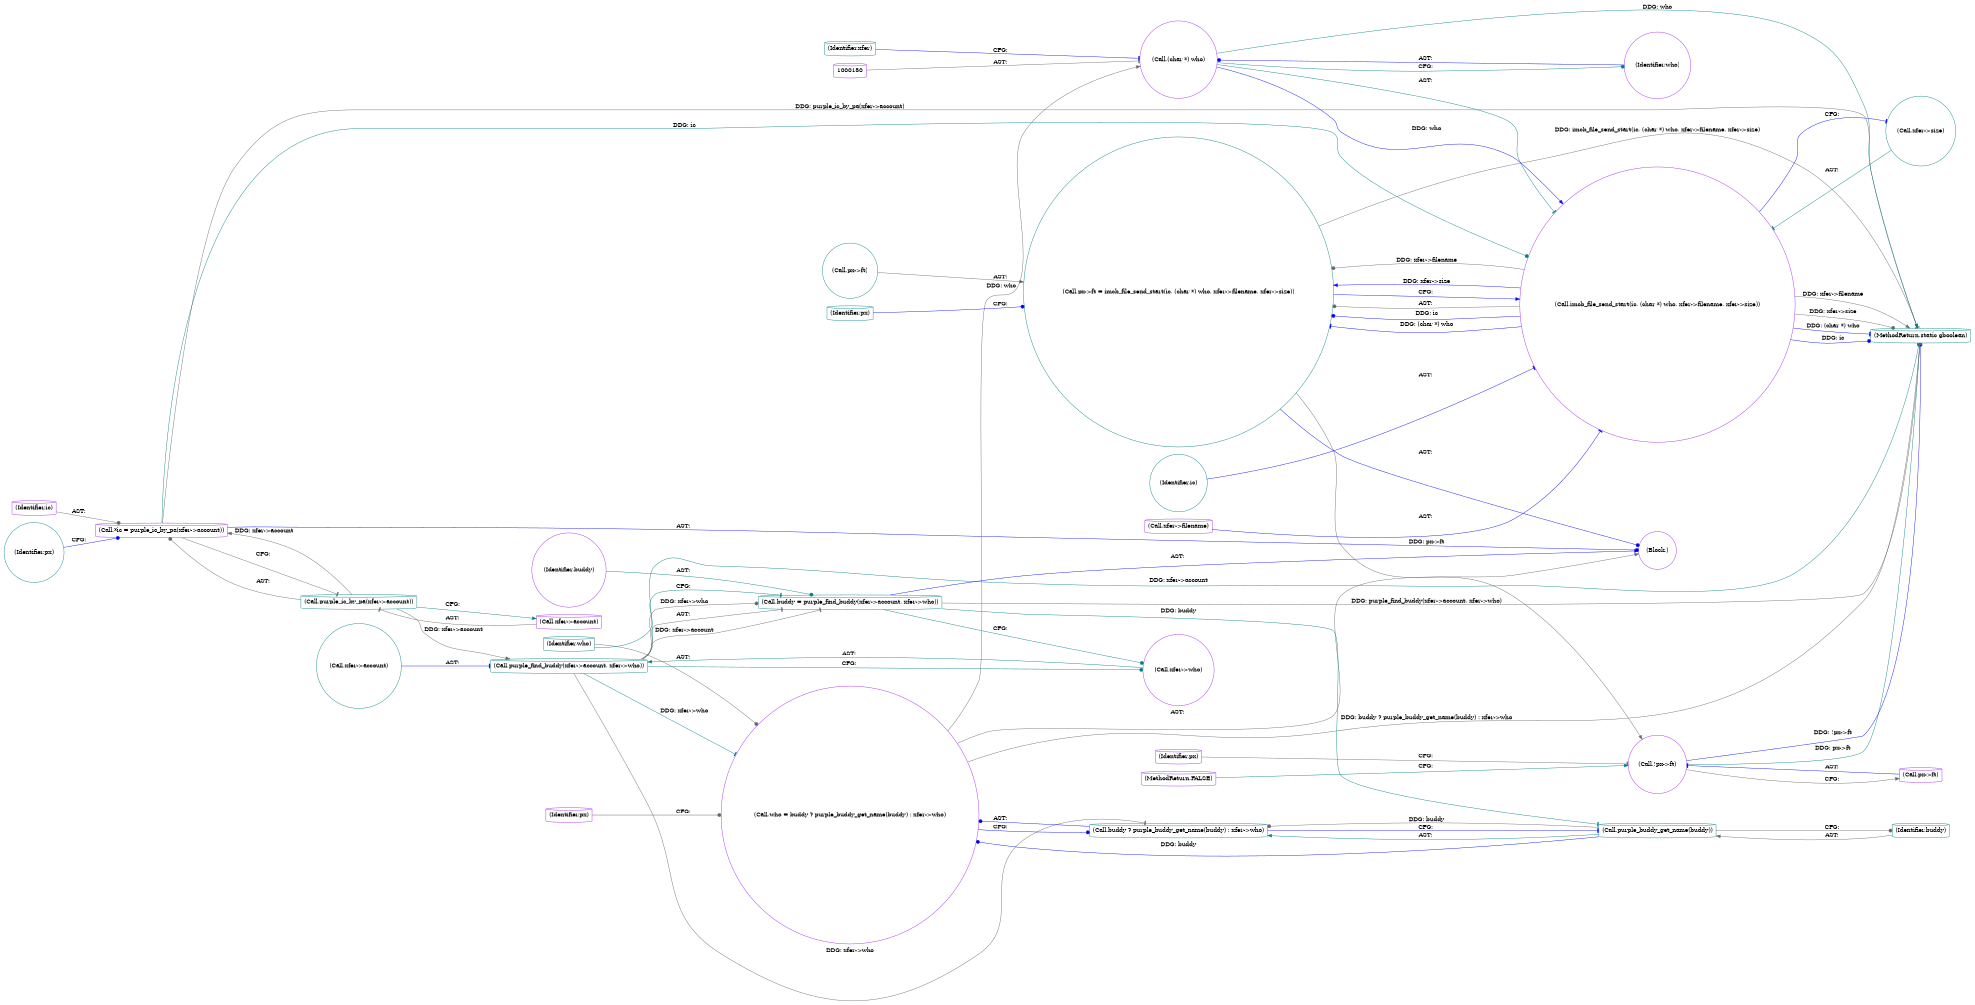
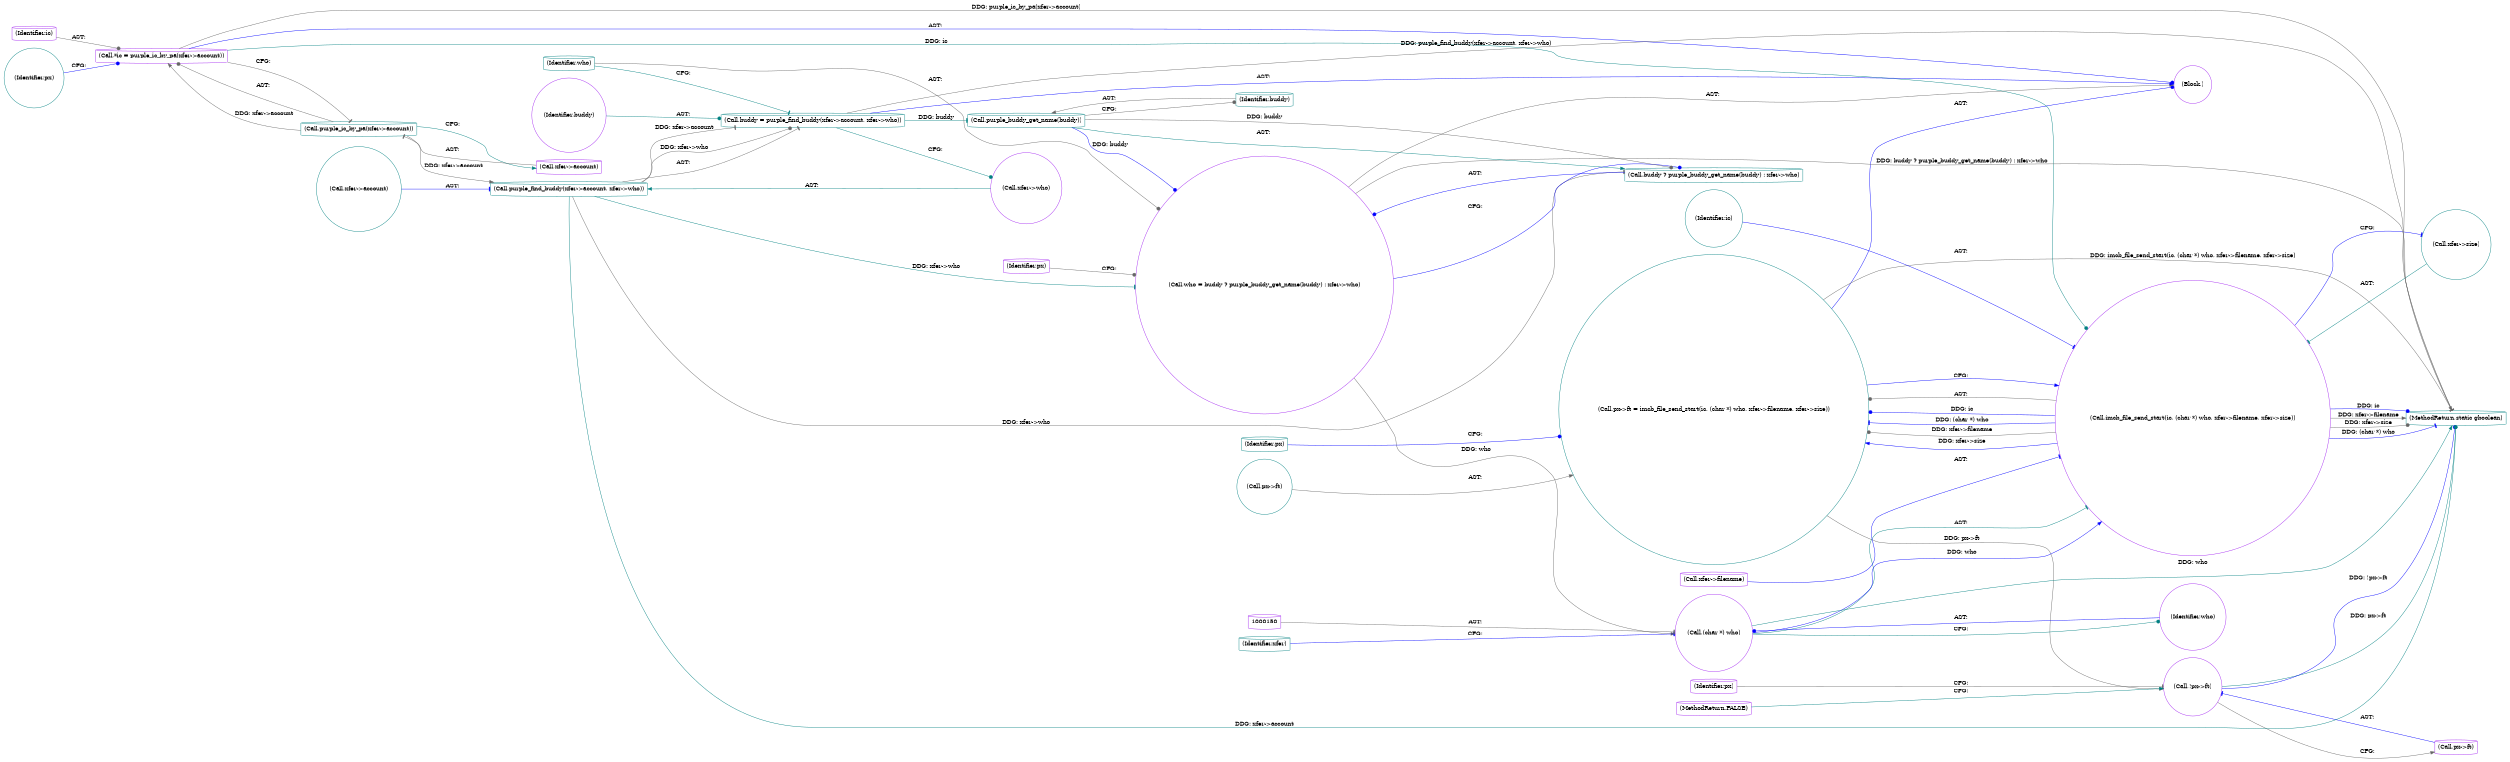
edge "(Call,purple_find_buddy(xfer->account, xfer->who))" -> "(Call,xfer->who)": removed, label "CFG:"
edge "(Call,buddy ? purple_buddy_get_name(buddy) : xfer->who)" -> "(Call,purple_buddy_get_name(buddy))": removed, label "CFG:"
